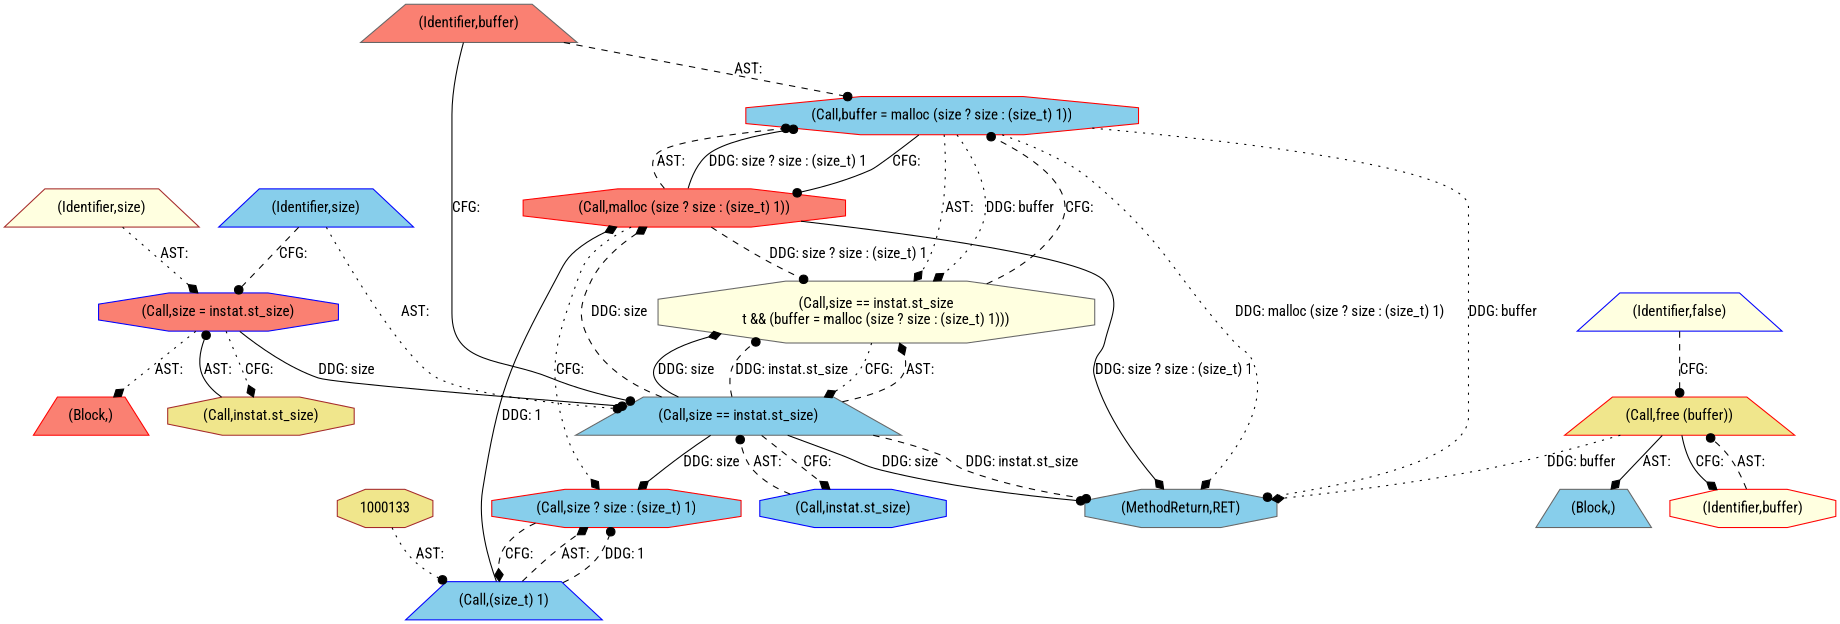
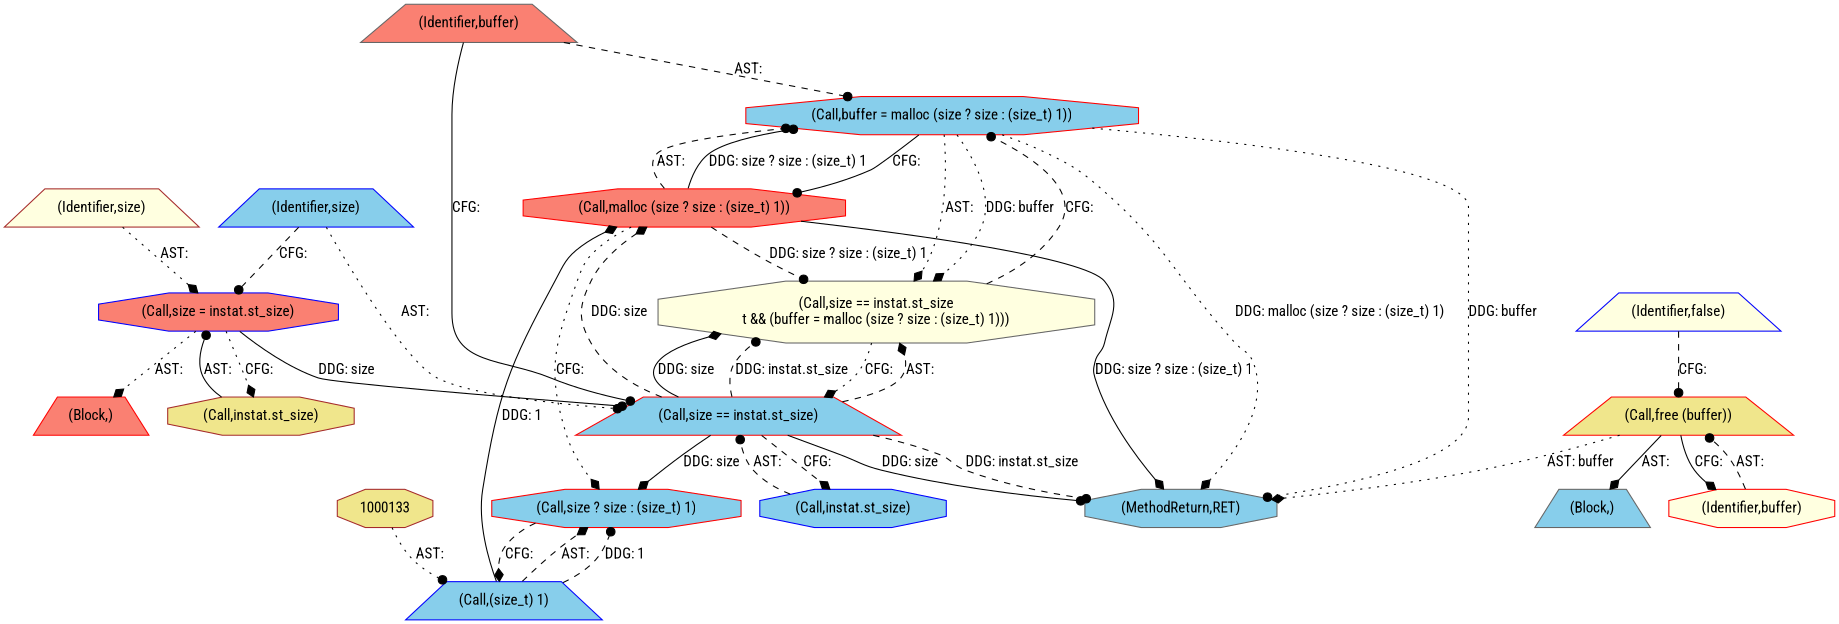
node "(Call,size == instat.st_size)": color gray40 -> red
edge "(Call,free (buffer))" -> "(MethodReturn,RET)": label "DDG: buffer" -> "AST: buffer"
